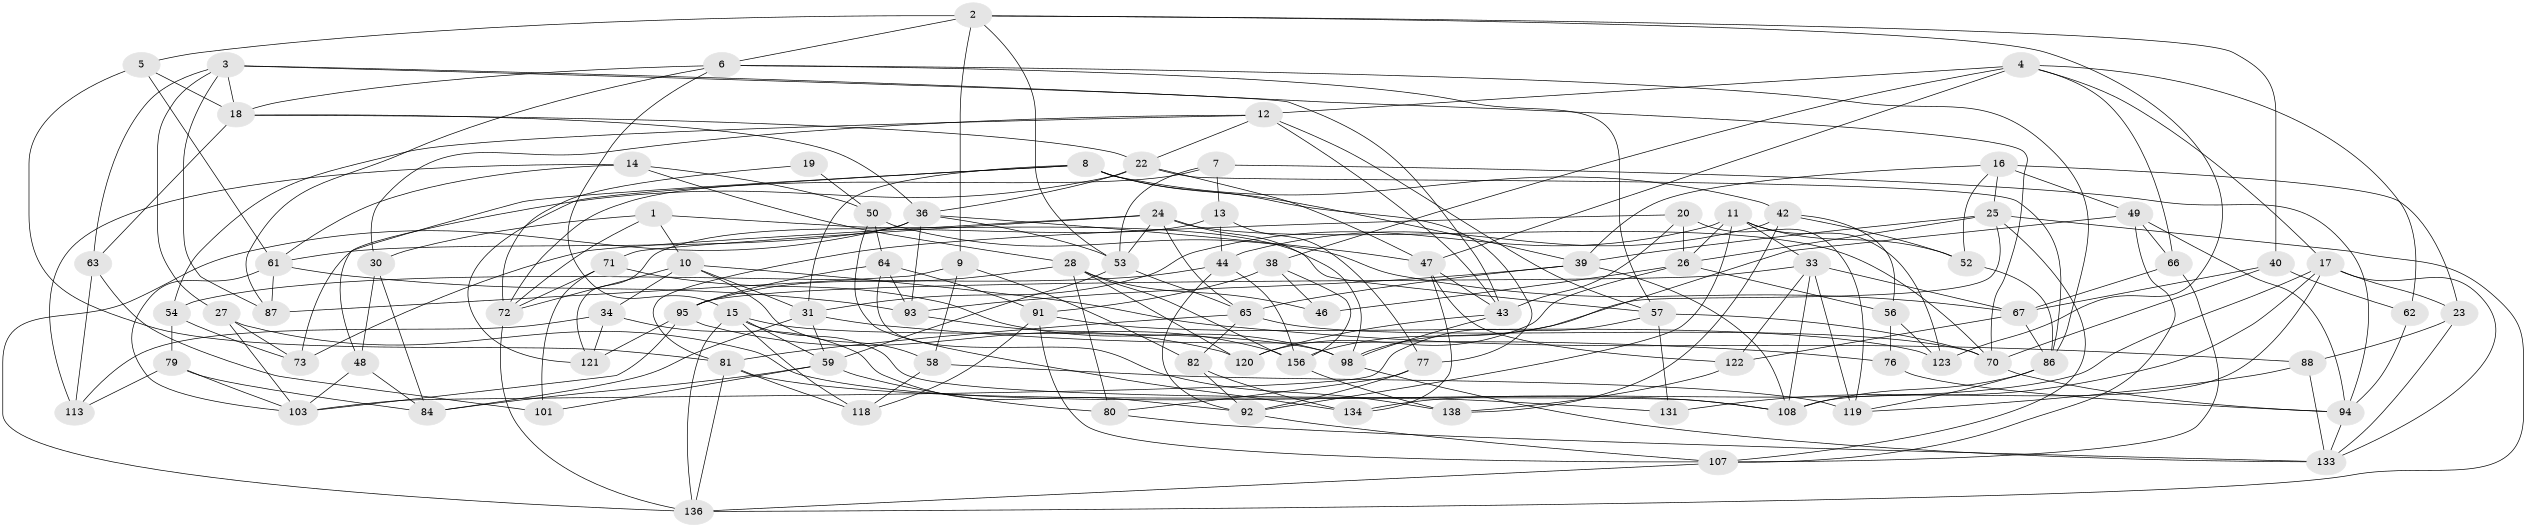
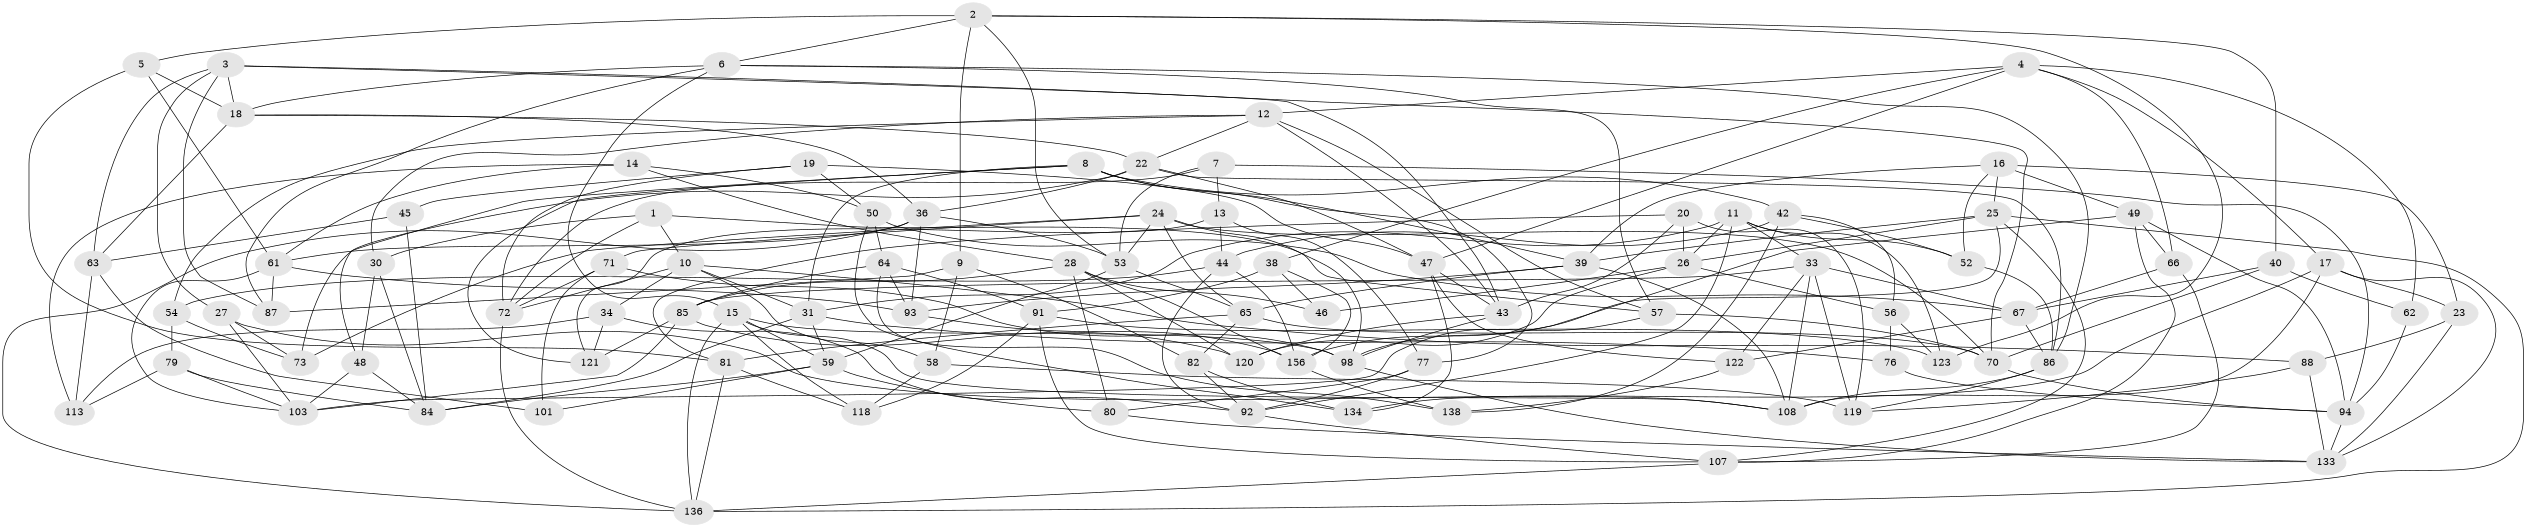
node "45": added
edge "36" -- "47": now "19" -- "47"
node "95": label "95" -> "85"
node "131": removed
